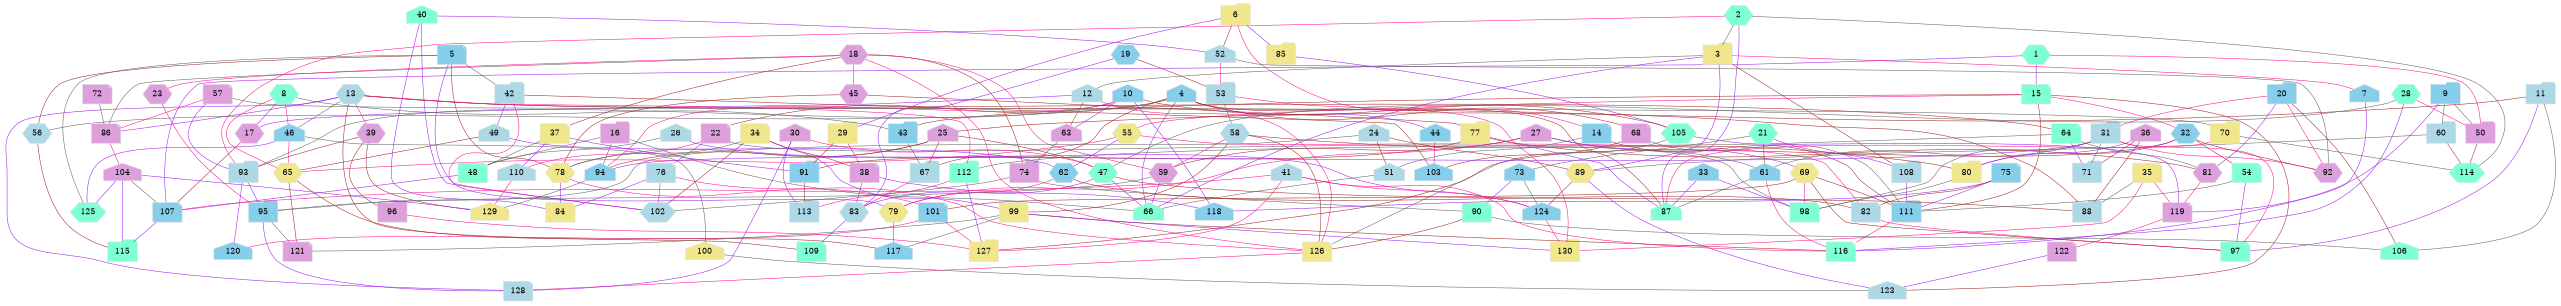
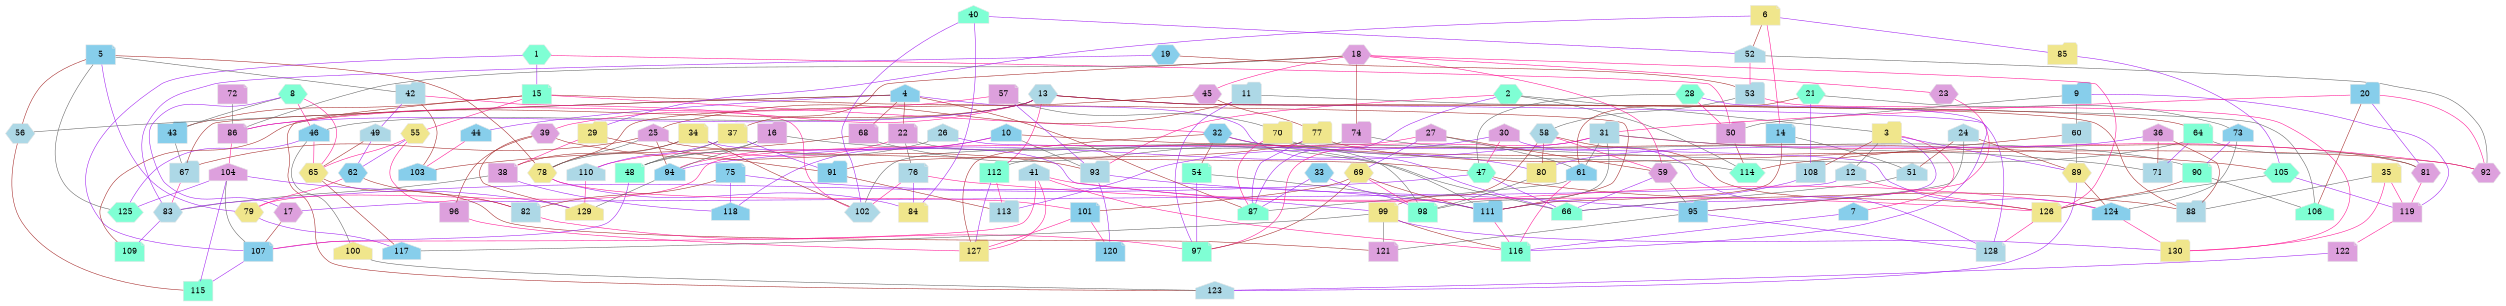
node "6": shape folder -> note
node "63": removed
node "33": shape house -> hexagon
node "120": shape house -> note
